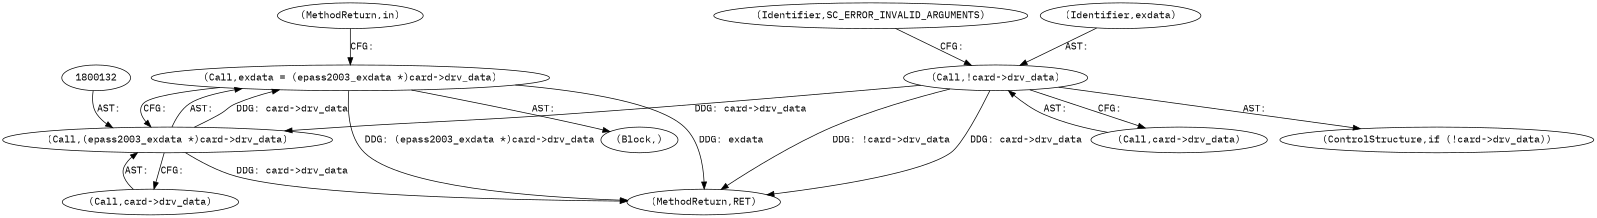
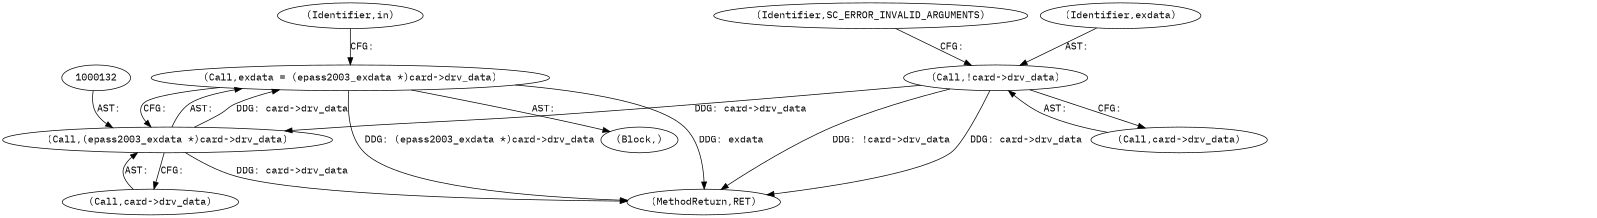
node "(MethodReturn,in)": label "(MethodReturn,in)" -> "(Identifier,in)"
node "1800132": label "1800132" -> "1000132"
node "(ControlStructure,if (!card->drv_data))": removed
